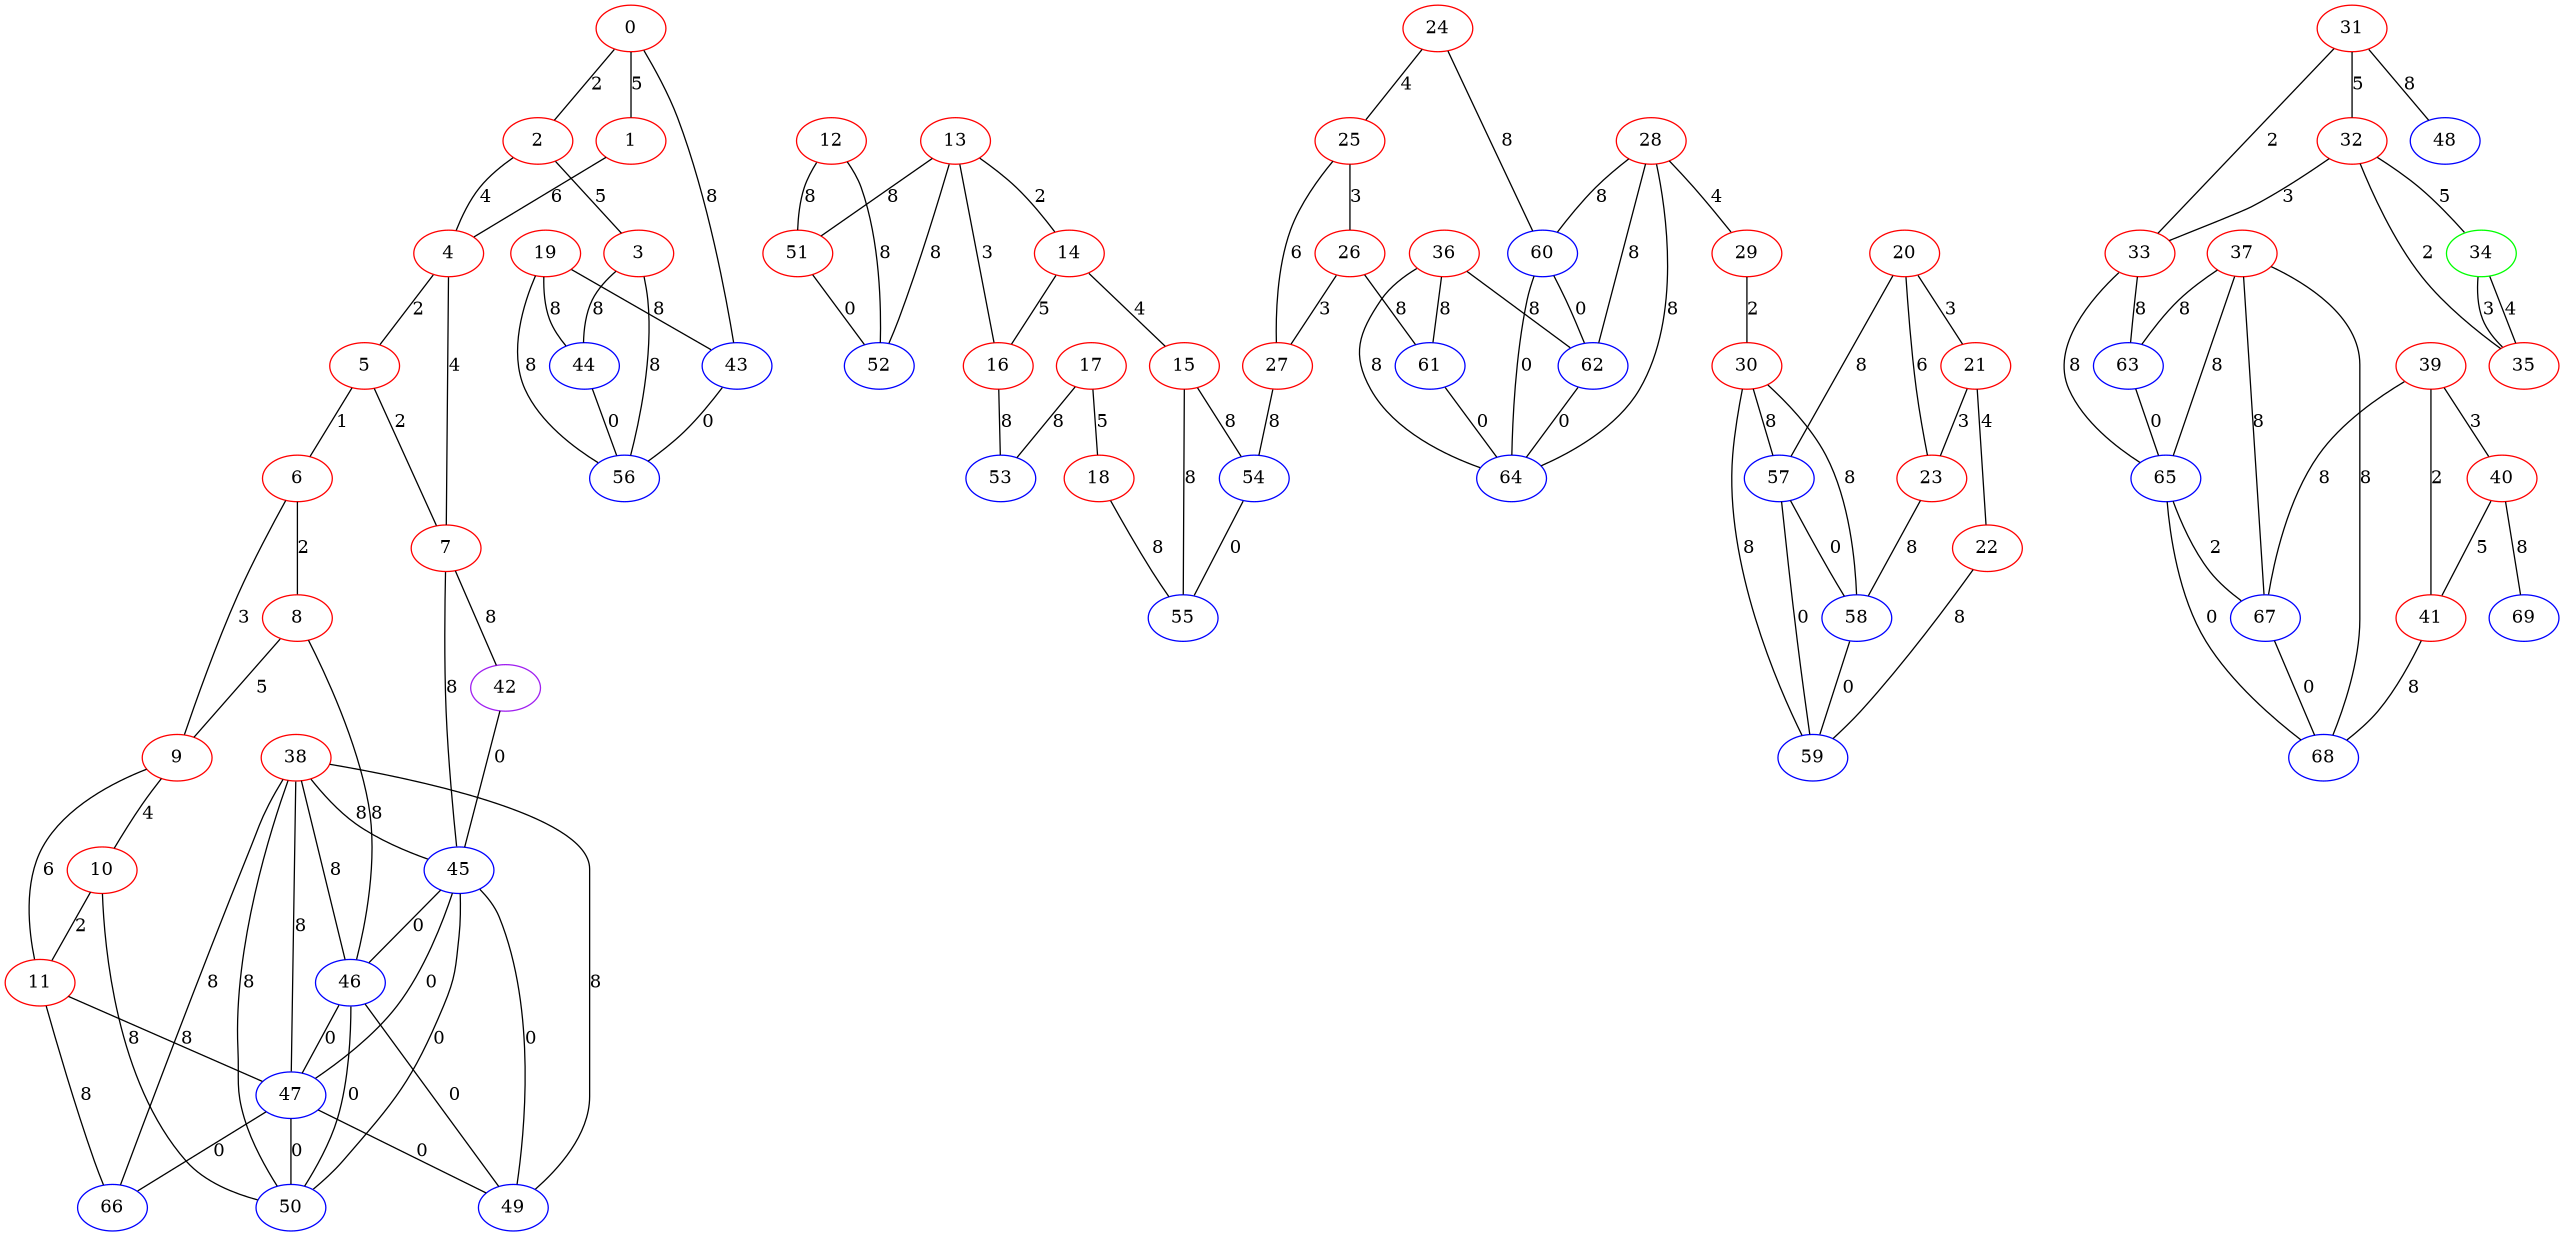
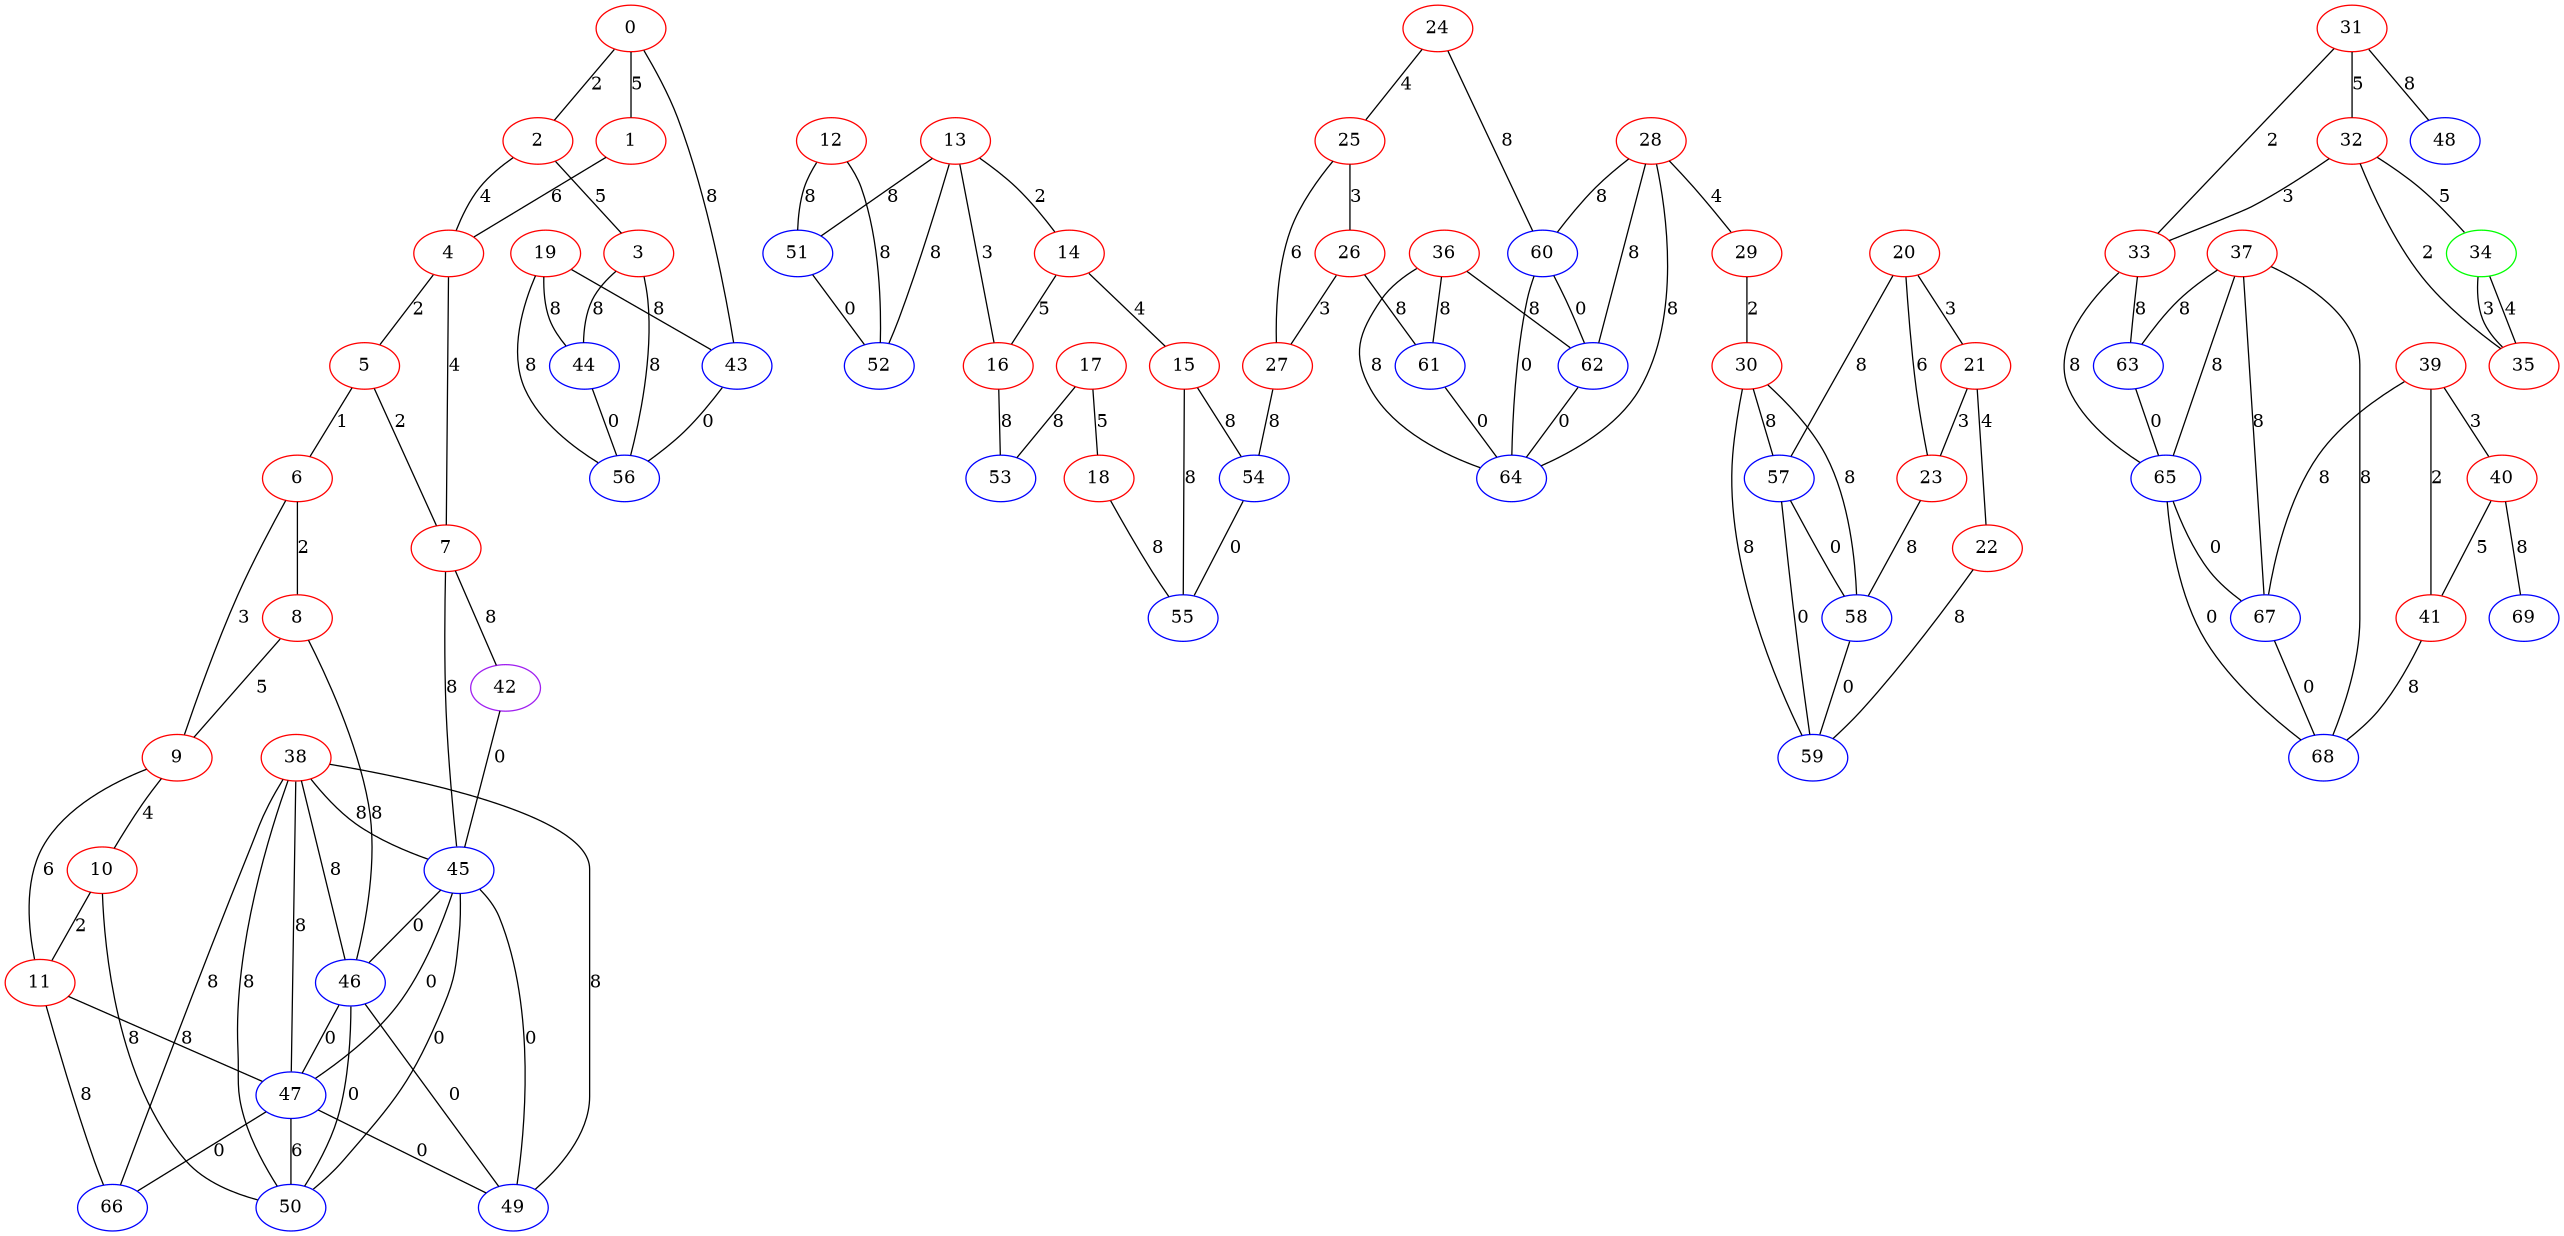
node "51": color red -> blue
edge "65" -- "67": label "2" -> "0"
edge "47" -- "50": label "0" -> "6"
